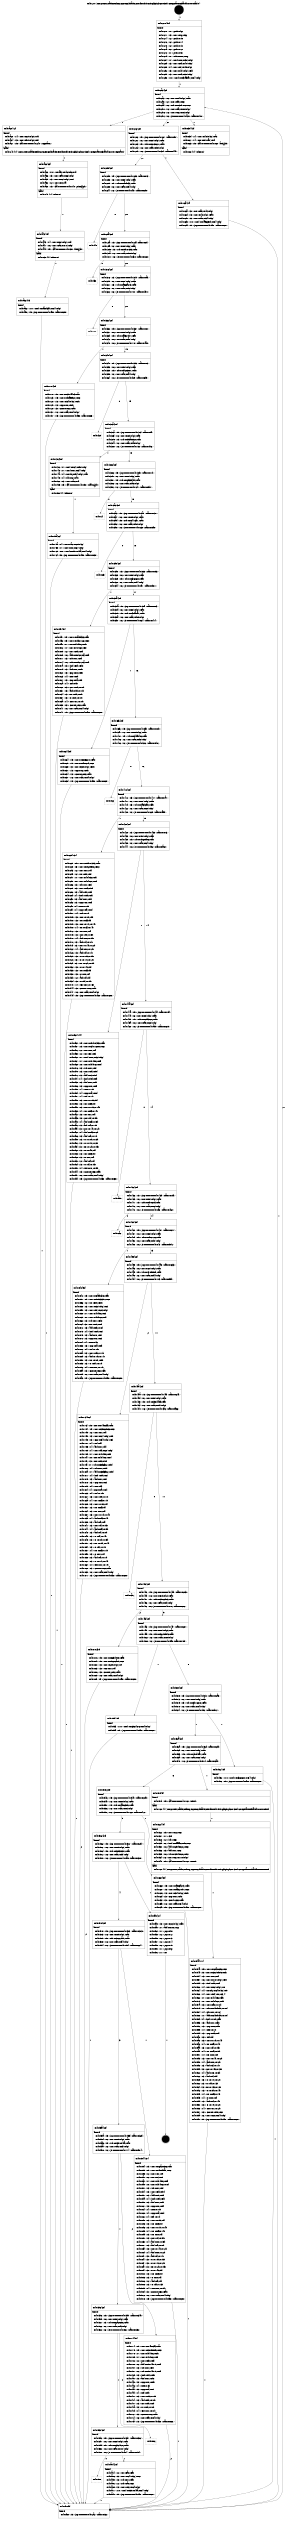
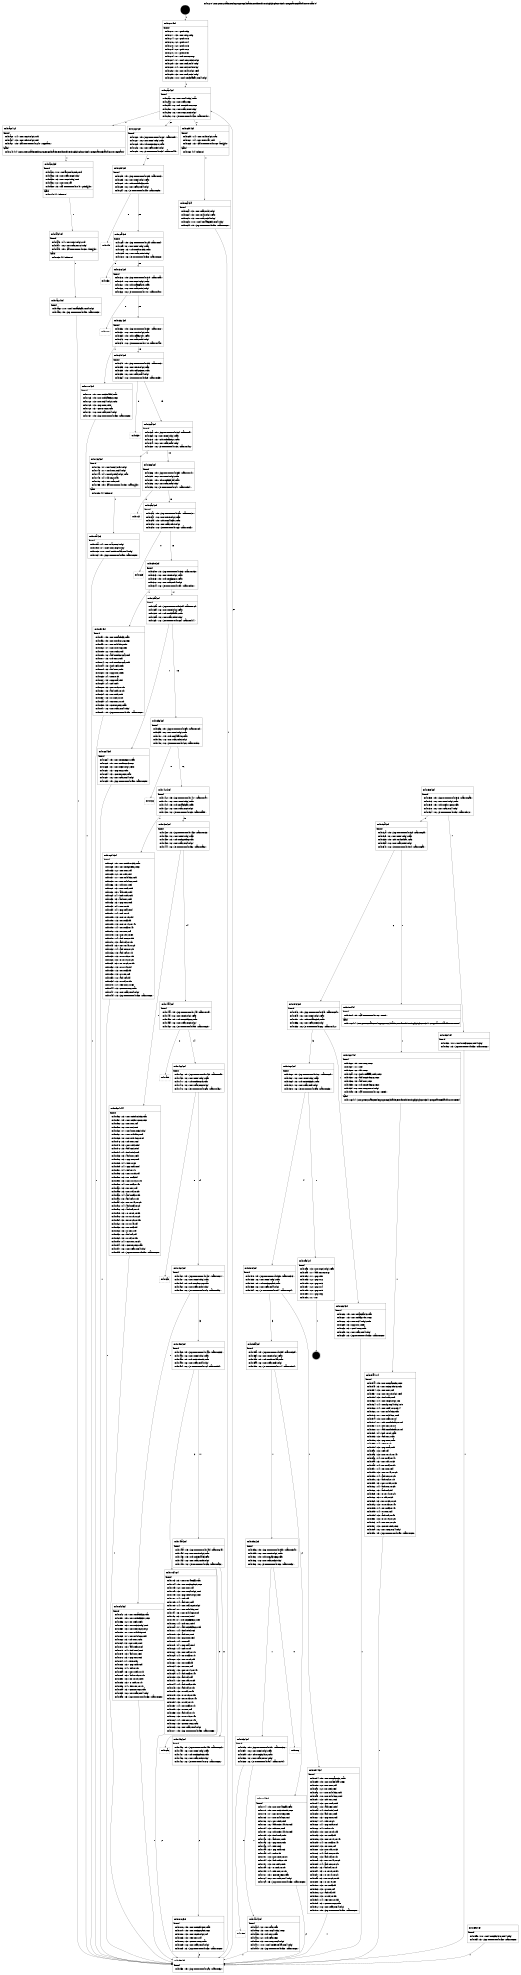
edge "0x4012c2 [28]" -> "0x4016ca [24]": now "0x4016bd [13]" -> "0x4016ca [24]"
node "0x4014f2 [28]": removed
